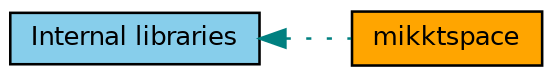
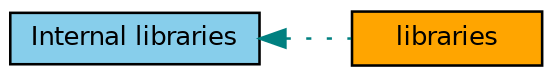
node "mikktspace": label "mikktspace" -> "libraries"
